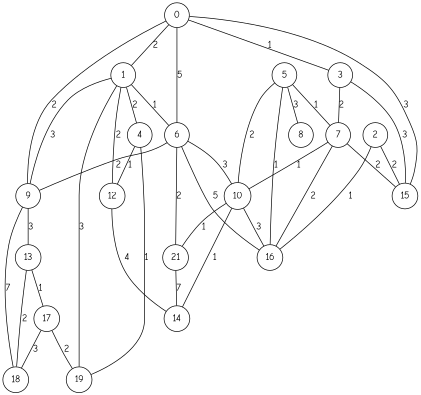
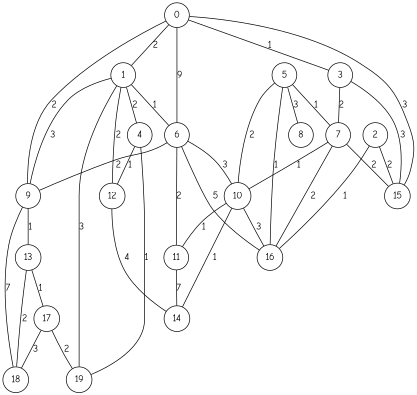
edge "0" -- "6": label "5" -> "9"
edge "9" -- "13": label "3" -> "1"
node "21": label "21" -> "11"
